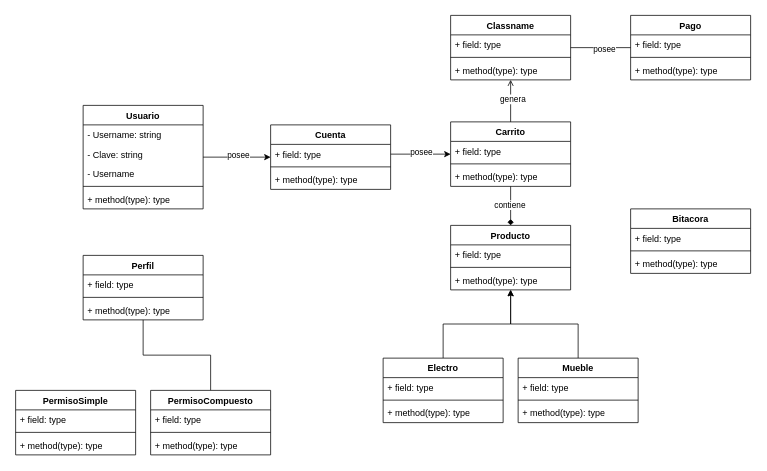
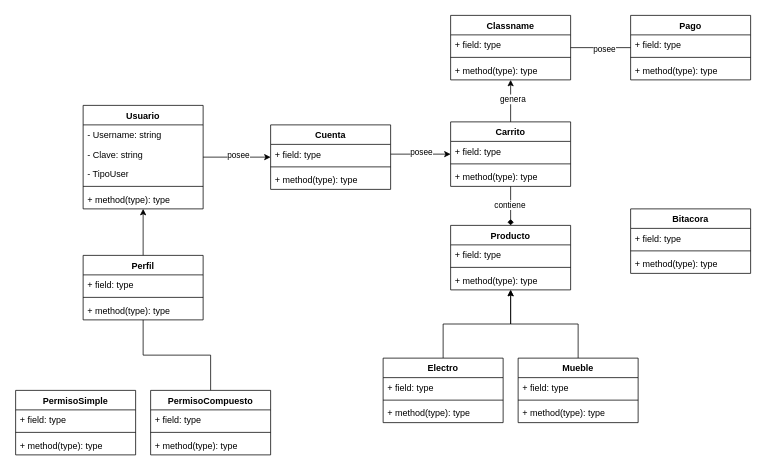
edge "Carrito" -> "Classname": arrowhead open -> classic
node "- Username": label "- Username" -> "- TipoUser"
edge "Perfil" -> "Usuario": added
